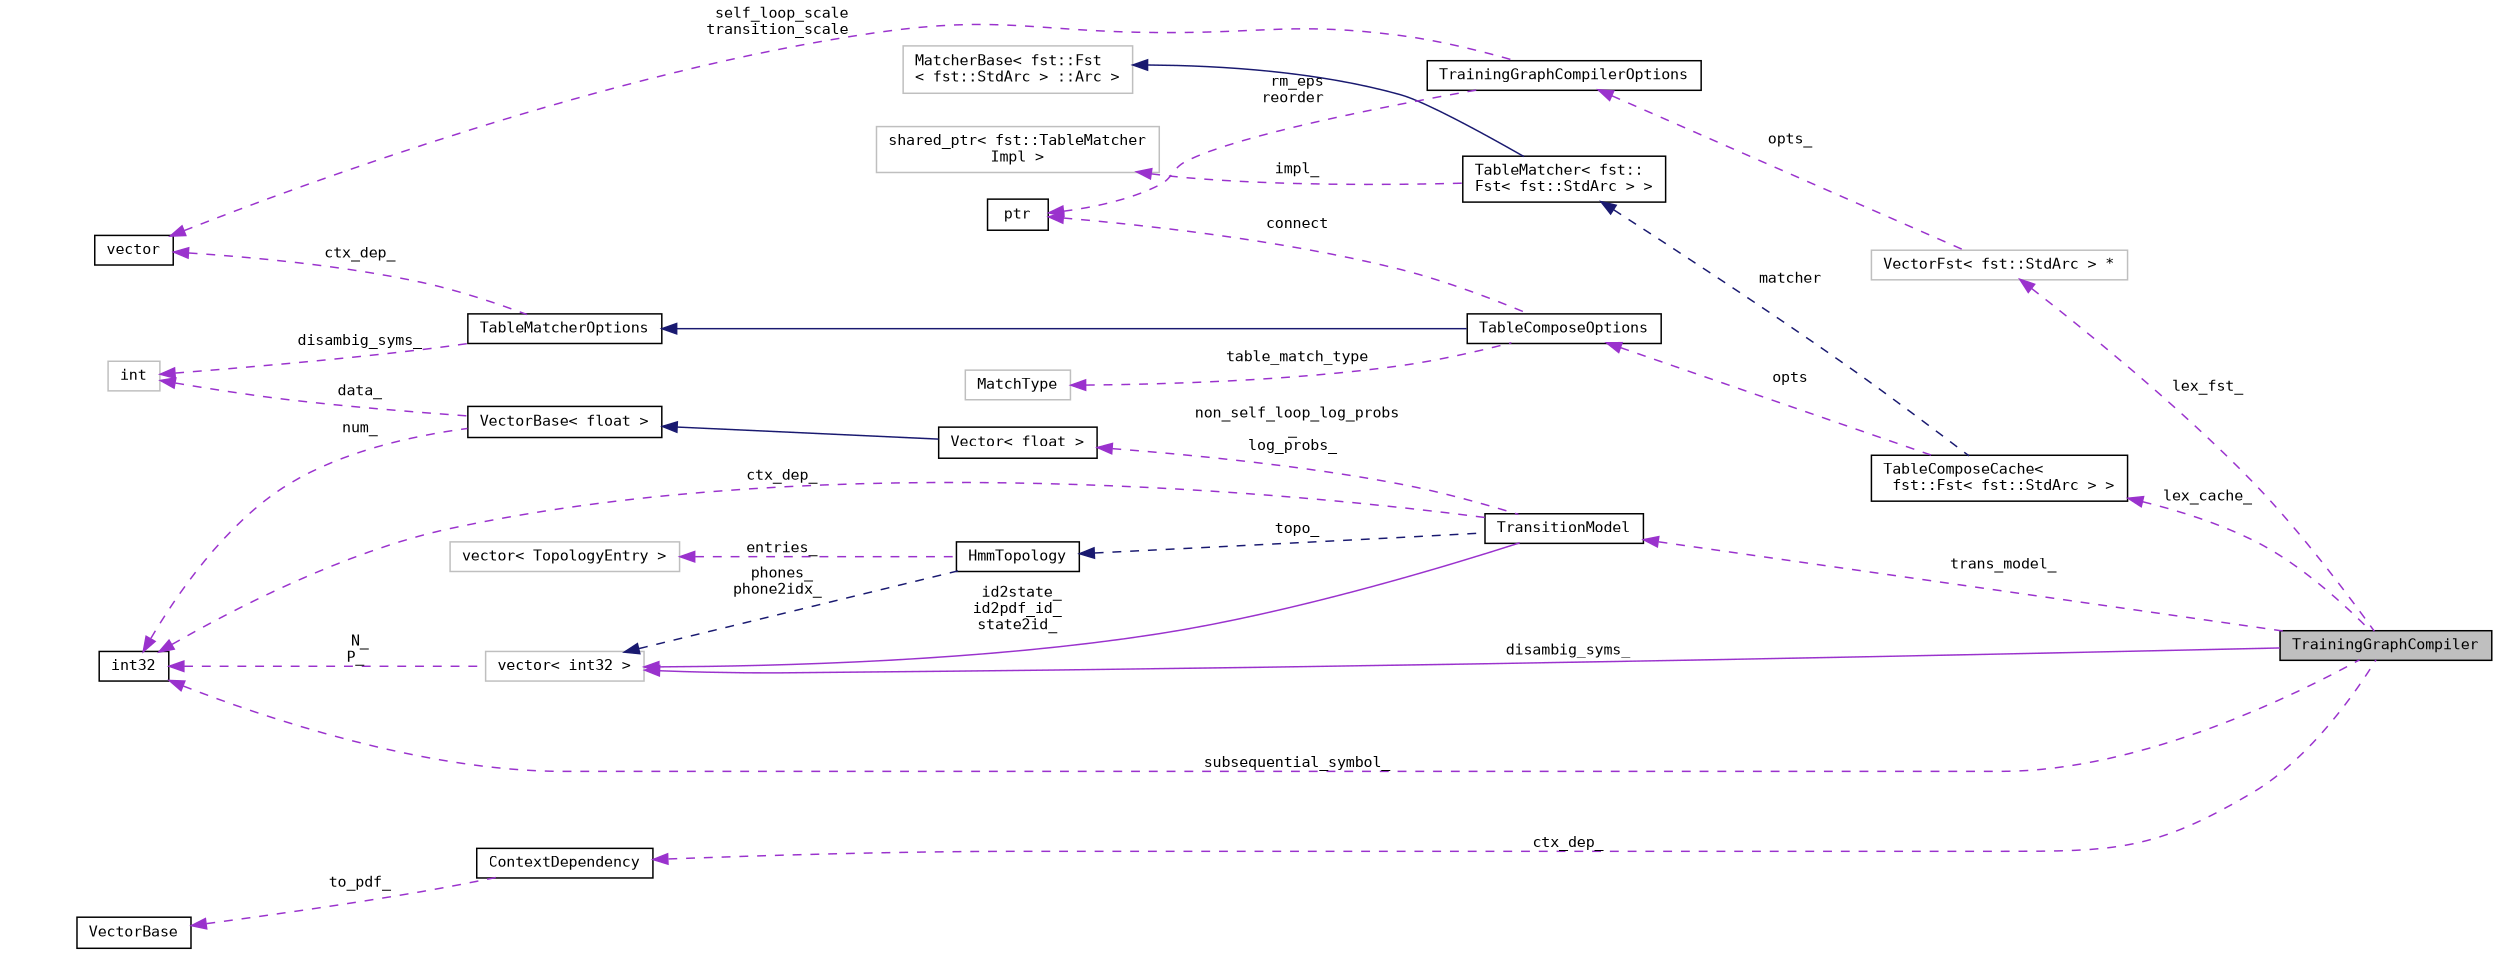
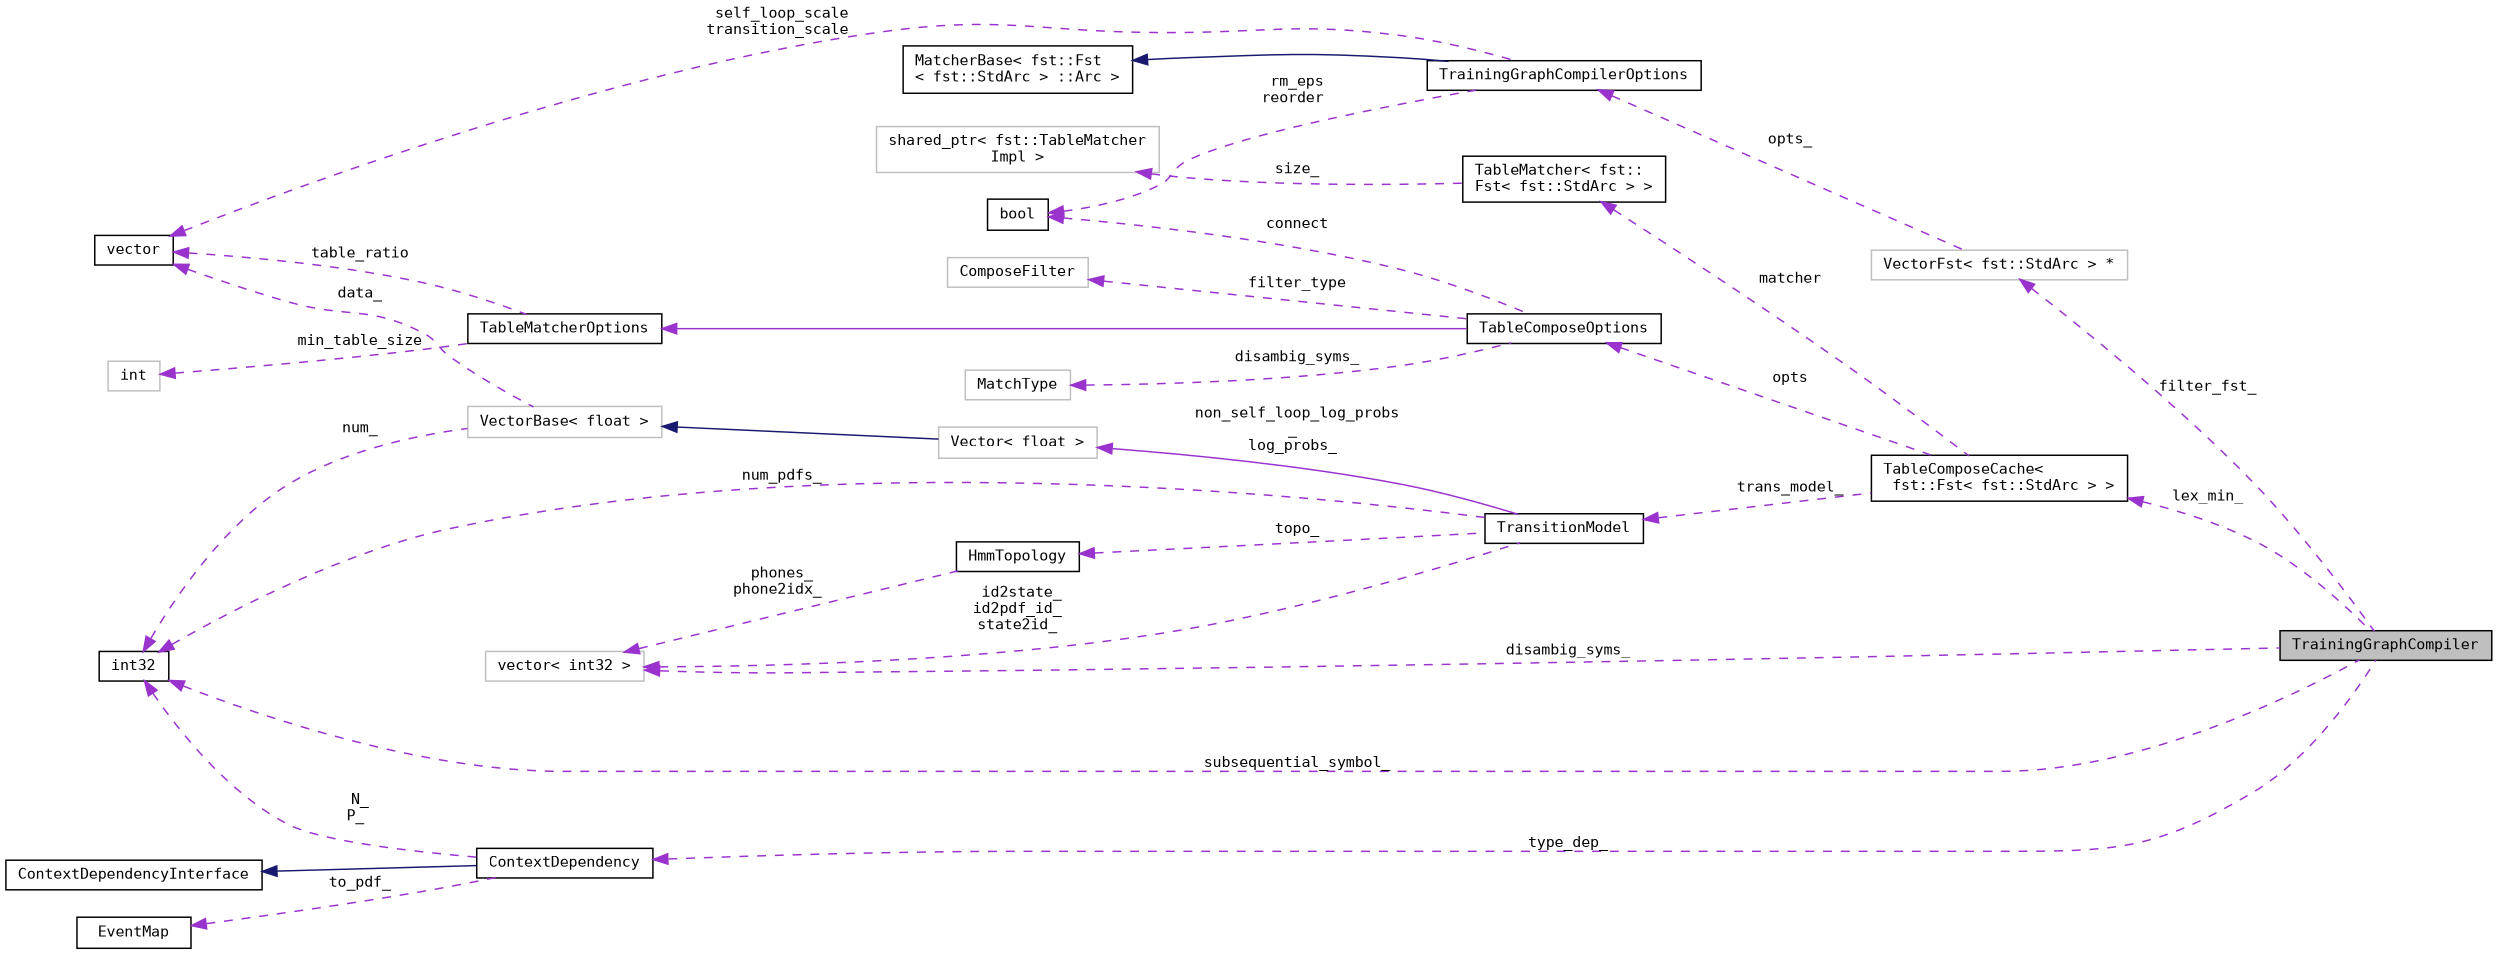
node "MatcherBase< fst::Fst < fst::StdArc > ::Arc >": color grey75 -> black
edge "TableMatcher< fst:: Fst< fst::StdArc > >" -> "MatcherBase< fst::Fst < fst::StdArc > ::Arc >": now "TrainingGraphCompilerOptions" -> "MatcherBase< fst::Fst < fst::StdArc > ::Arc >"
edge "TableMatcher< fst:: Fst< fst::StdArc > >" -> "shared_ptr< fst::TableMatcher Impl >": label " impl_" -> " size_"
node "ptr": label "ptr" -> "bool"
edge "TableMatcherOptions" -> "vector": label " ctx_dep_" -> " table_ratio"
node "ComposeFilter": added
edge "TableComposeOptions" -> "TableMatcherOptions": color midnightblue -> darkorchid3
edge "TableComposeCache< fst::Fst< fst::StdArc > >" -> "TableMatcher< fst:: Fst< fst::StdArc > >": color midnightblue -> darkorchid3
edge "TableMatcherOptions" -> "int": label " disambig_syms_" -> " min_table_size"
edge "TableComposeOptions" -> "MatchType": label " table_match_type" -> " disambig_syms_"
edge "TrainingGraphCompiler" -> "VectorFst< fst::StdArc > *": label " lex_fst_" -> " filter_fst_"
edge "VectorBase< float >" -> "int": now "VectorBase< float >" -> "vector"
node "VectorBase< float >": color black -> grey75
node "Vector< float >": color black -> grey75
edge "TransitionModel" -> "Vector< float >": style dashed -> solid
edge "TransitionModel" -> "int32": label " ctx_dep_" -> " num_pdfs_"
edge "TrainingGraphCompiler" -> "TableComposeCache< fst::Fst< fst::StdArc > >": label " lex_cache_" -> " lex_min_"
edge "TransitionModel" -> "HmmTopology": color midnightblue -> darkorchid3
node "vector< TopologyEntry >": removed
edge "TrainingGraphCompiler" -> "TransitionModel": now "TableComposeCache< fst::Fst< fst::StdArc > >" -> "TransitionModel"
edge "HmmTopology" -> "vector< int32 >": color midnightblue -> darkorchid3
edge "TransitionModel" -> "vector< int32 >": style solid -> dashed
edge "TrainingGraphCompiler" -> "vector< int32 >": style solid -> dashed
edge "vector< int32 >" -> "int32": now "ContextDependency" -> "int32"
edge "TrainingGraphCompiler" -> "ContextDependency": label " ctx_dep_" -> " type_dep_"
node "ContextDependencyInterface": added
node "VectorBase": label "VectorBase" -> "EventMap"
